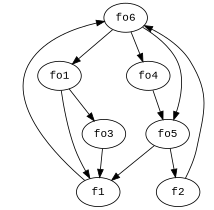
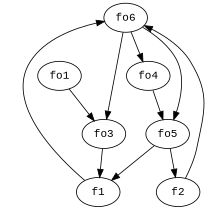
edge "fo6" -> "fo1": now "fo6" -> "fo3"
edge "fo1" -> "f1": removed
